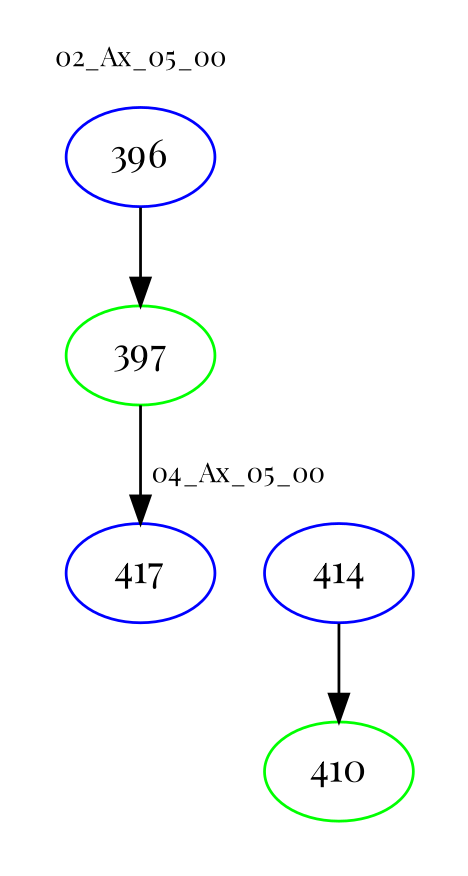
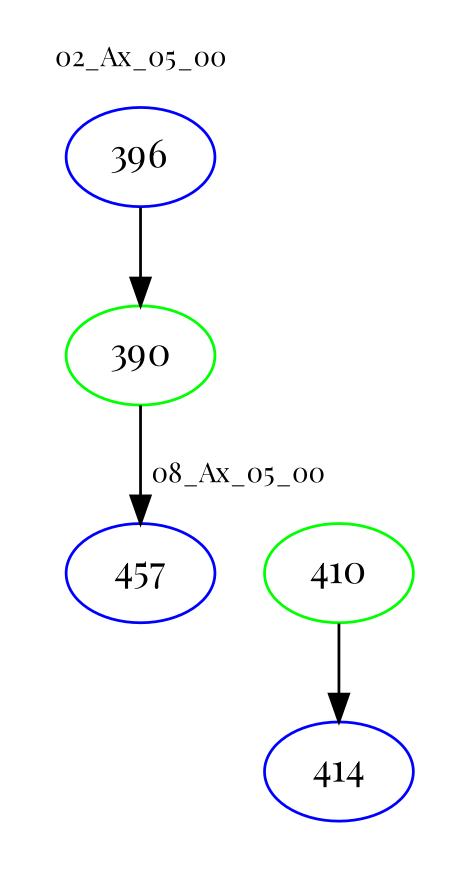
node "397": label "397" -> "390"
cluster "04_Ax_05_00": label "04_Ax_05_00" -> "08_Ax_05_00"
node "417": label "417" -> "457"
edge "414" -> "410": reversed
